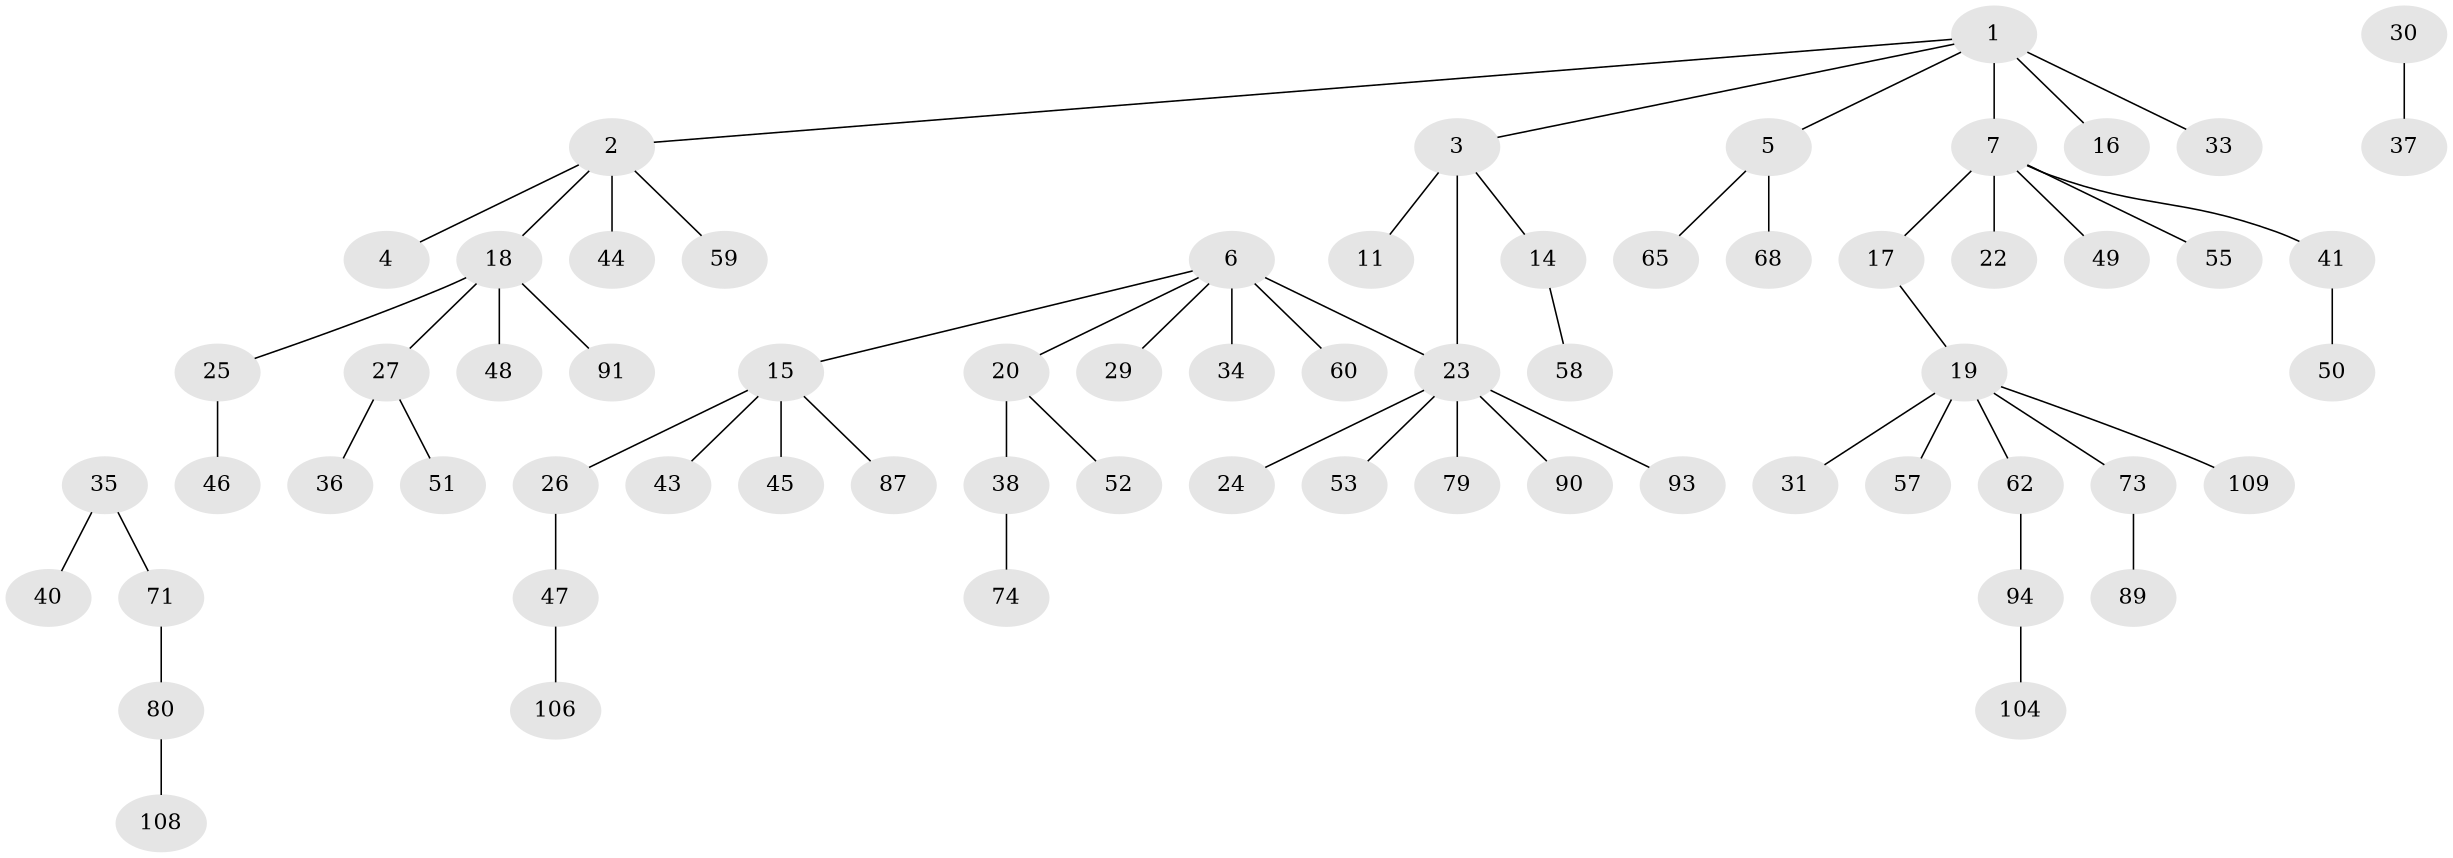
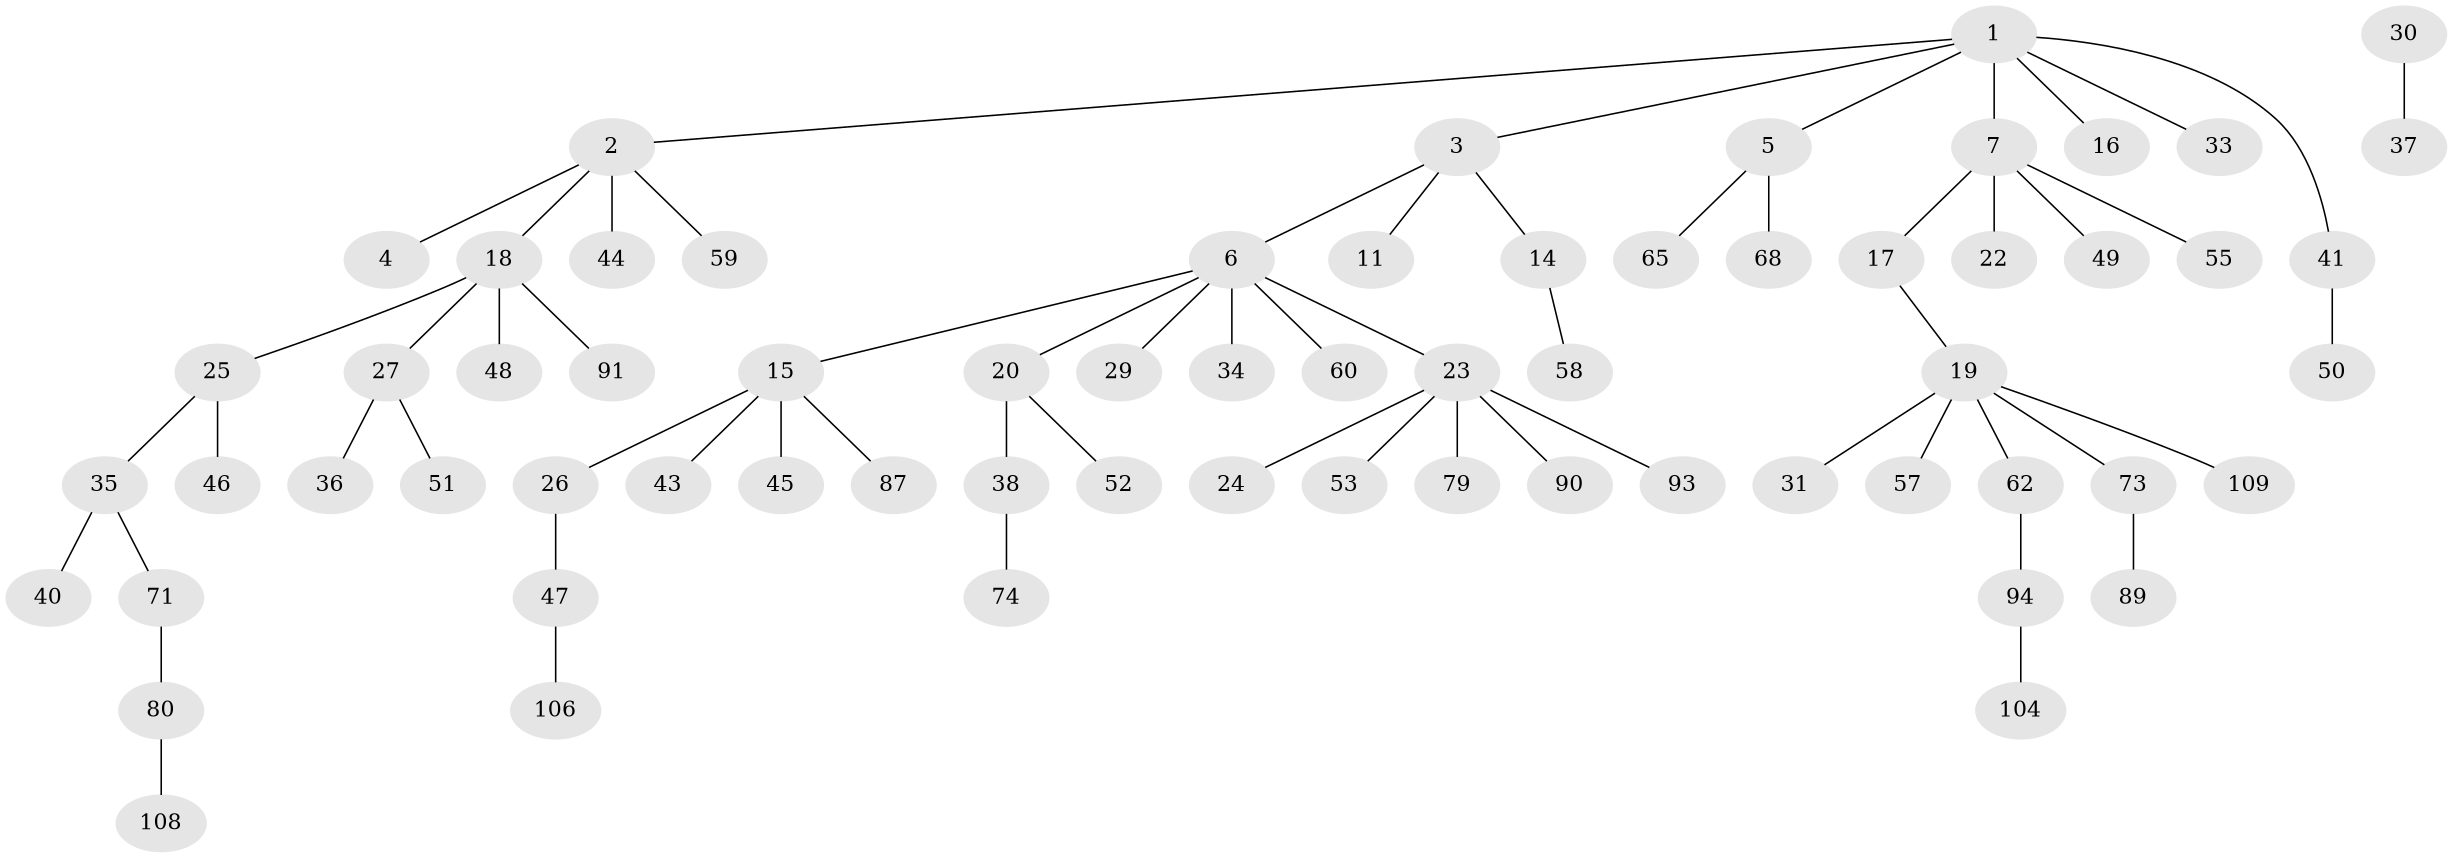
edge "7" -- "41": now "1" -- "41"
edge "3" -- "23": now "3" -- "6"
edge "25" -- "35": added
